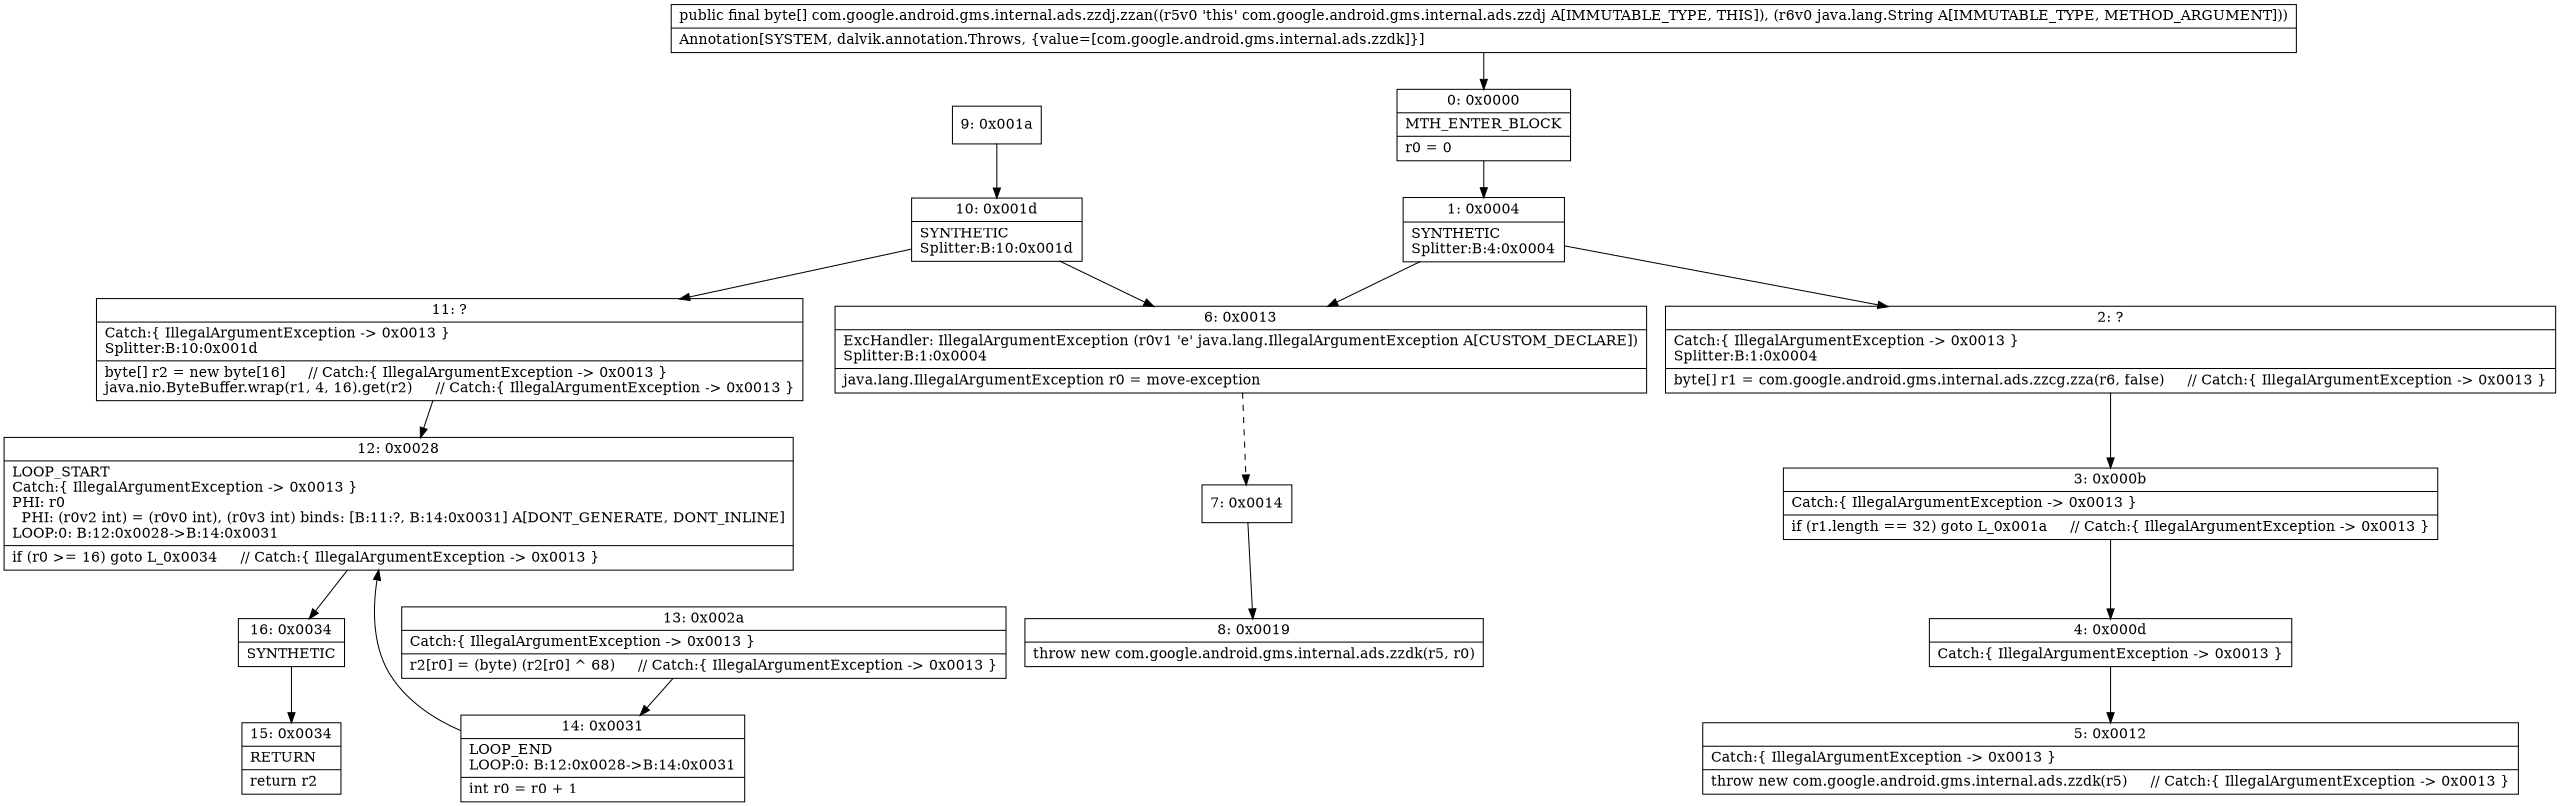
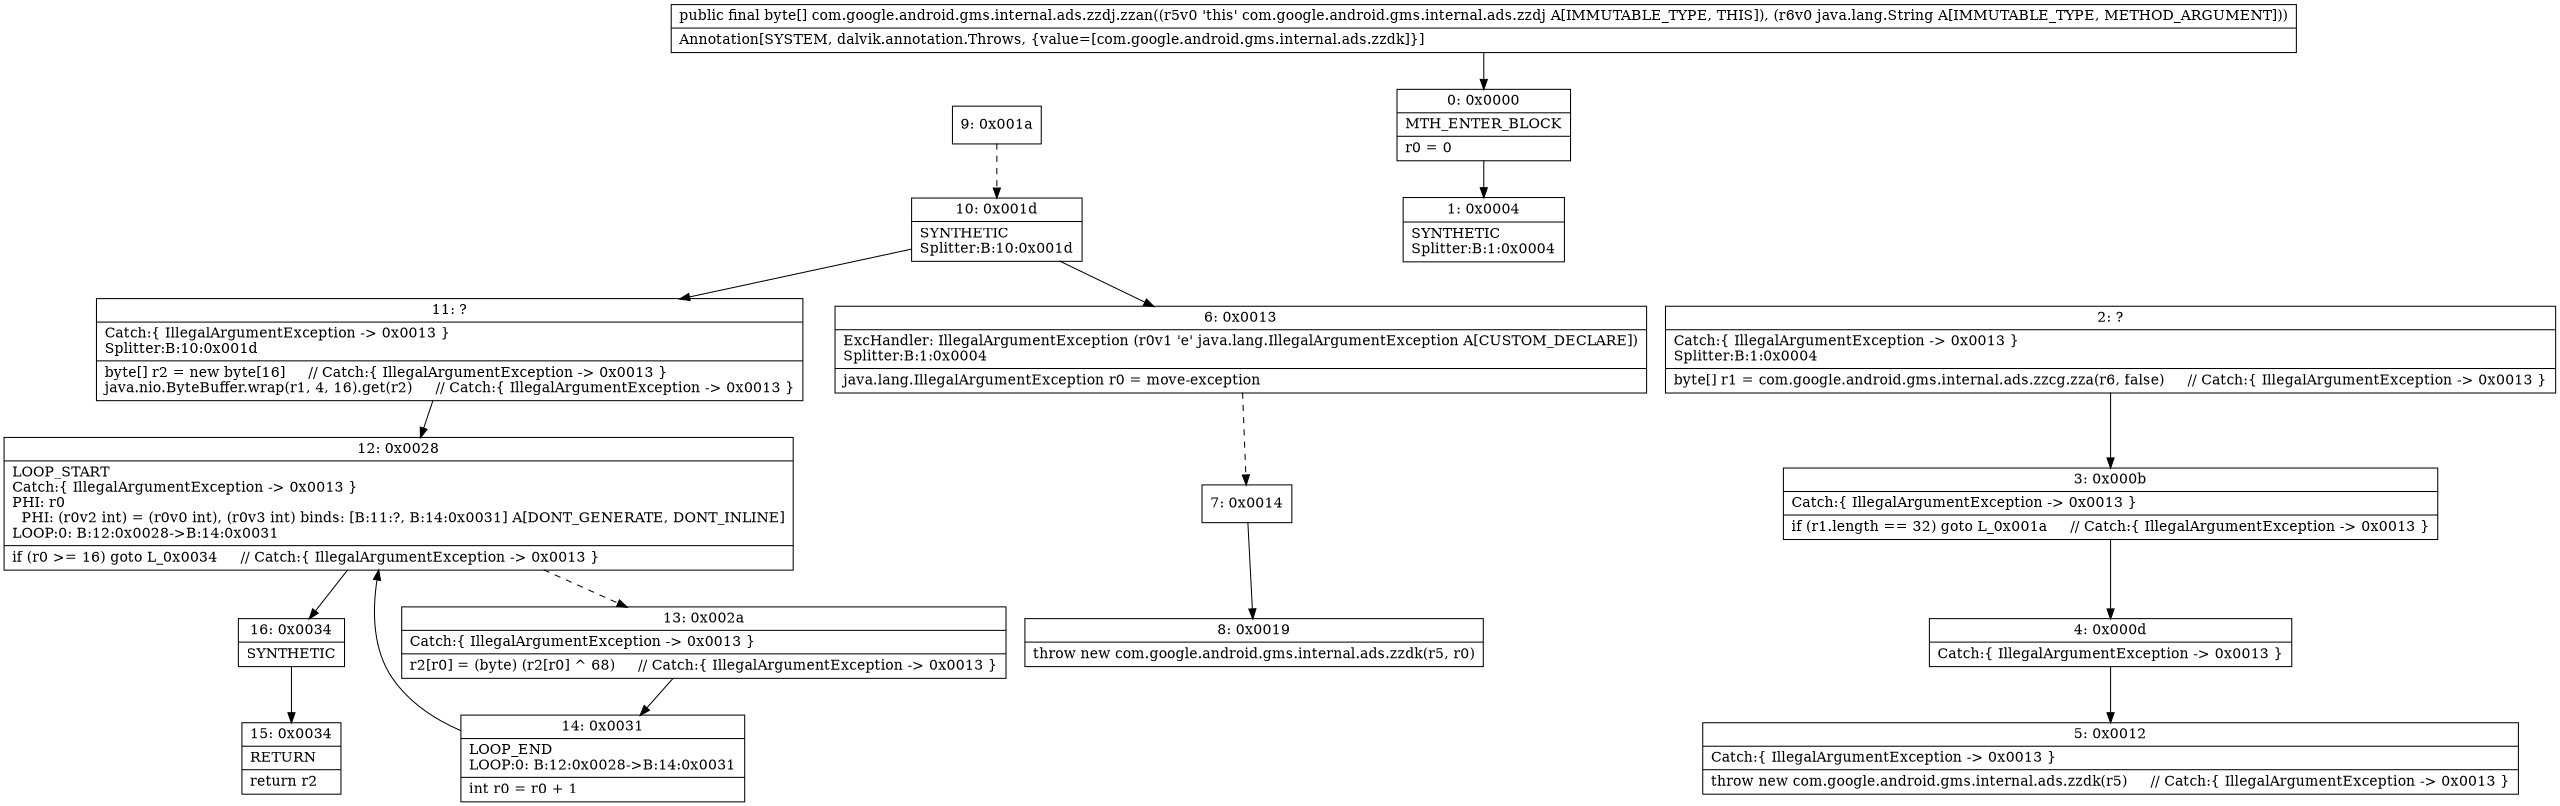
edge "9: 0x001a" -> "10: 0x001d": style solid -> dashed
node "1: 0x0004": text "Splitter:B:4:0x0004" -> "Splitter:B:1:0x0004"
edge "1: 0x0004" -> "2: ?": removed
edge "1: 0x0004" -> "6: 0x0013": removed
edge "12: 0x0028" -> "13: 0x002a": added
